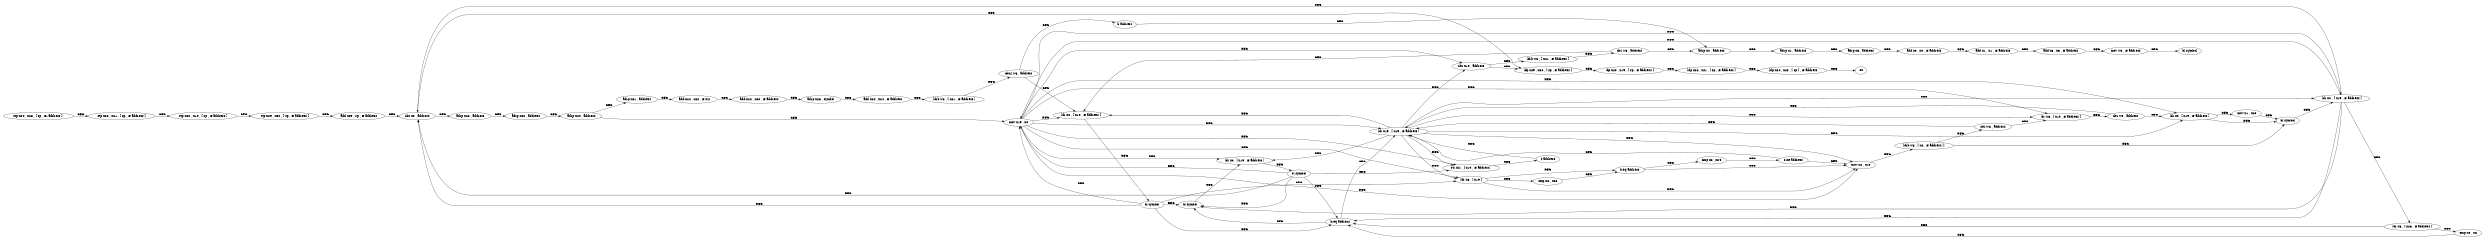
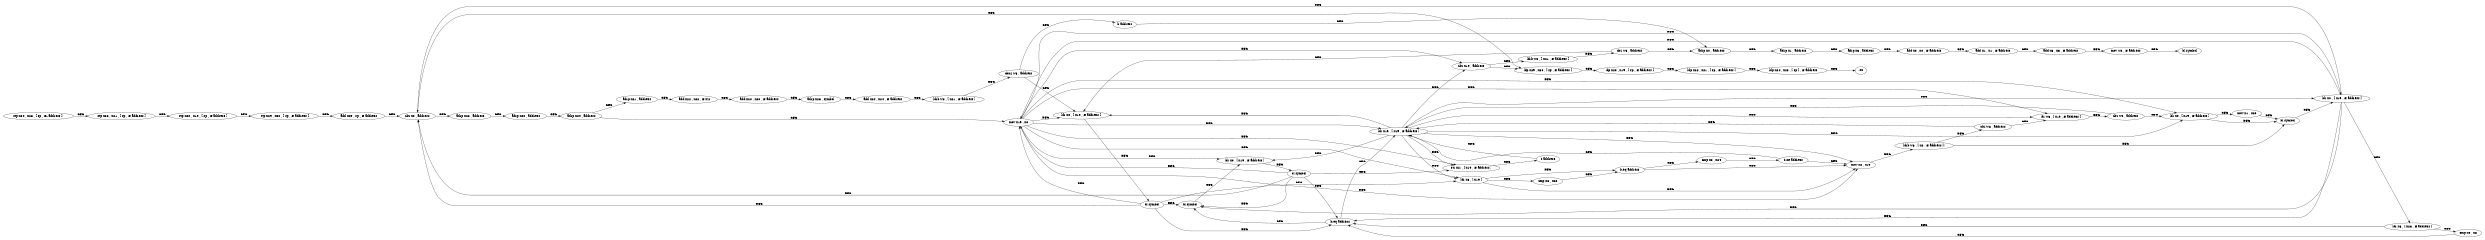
edge "add x3 , x3 , # address" -> "mov w2 , # address": label "CFG" -> "DFG"
